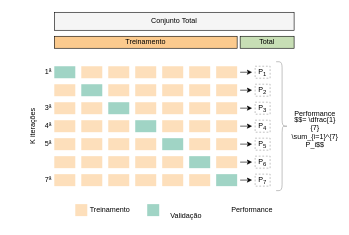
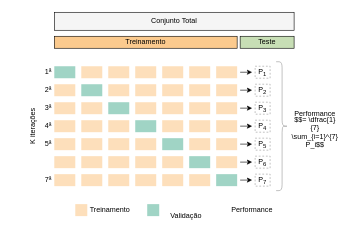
node "Total": label "Total" -> "Teste"
node "2ª": added
